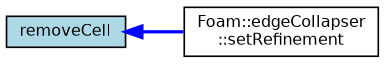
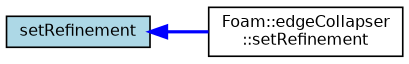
node "removeCell": label "removeCell" -> "setRefinement"
